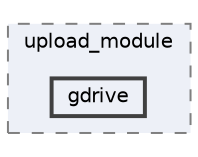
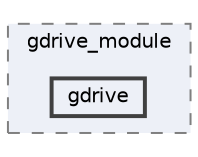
cluster "upload_module": label "upload_module" -> "gdrive_module"
